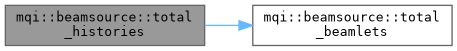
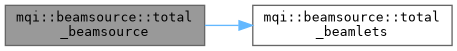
node "mqi::beamsource::total _histories": label "mqi::beamsource::total _histories" -> "mqi::beamsource::total _beamsource"
